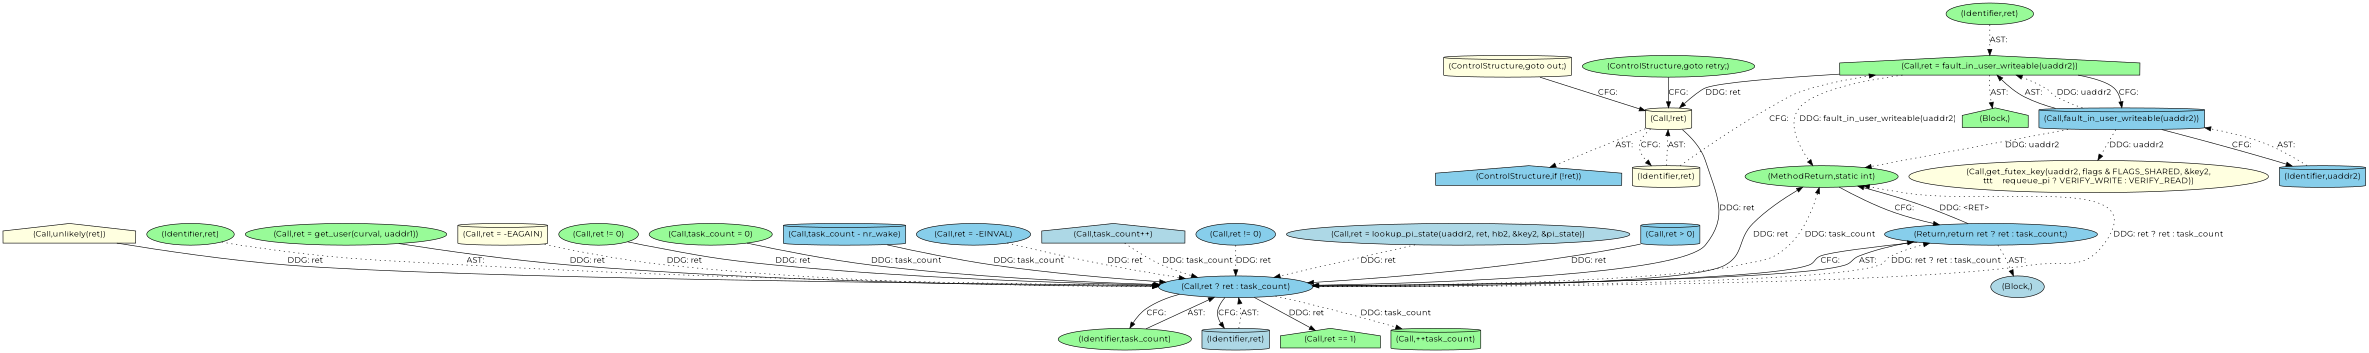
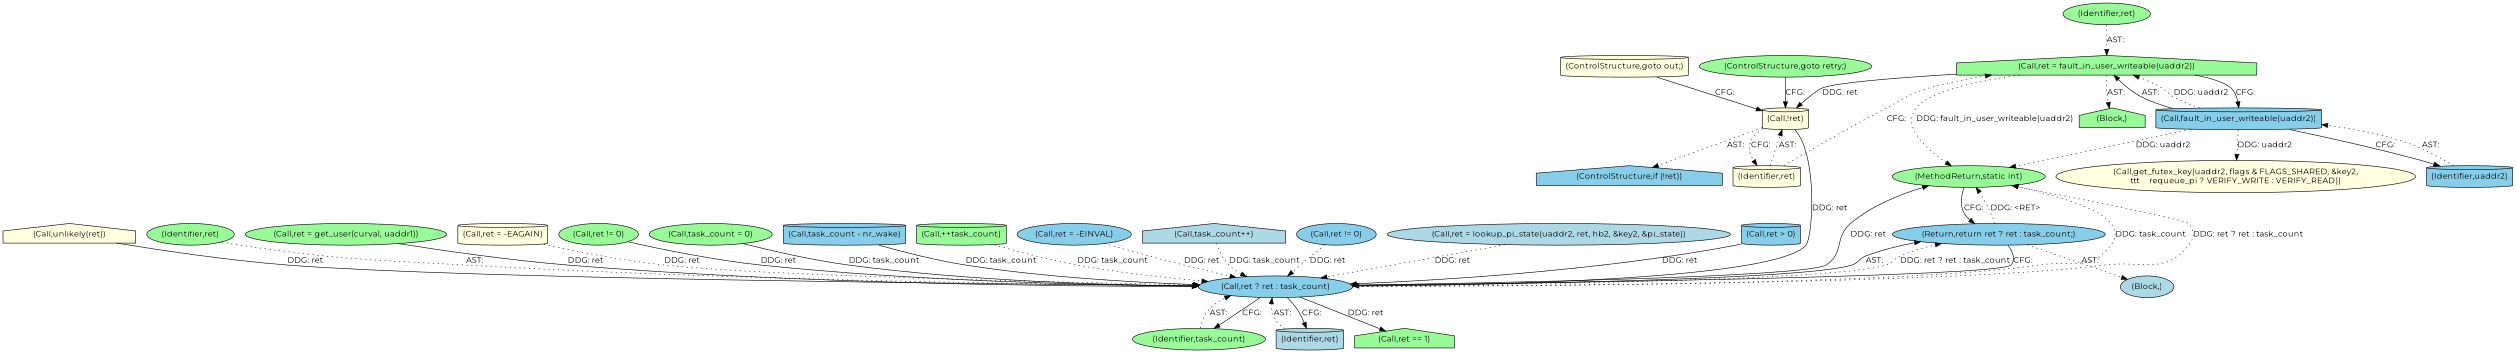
edge "(Return,return ret ? ret : task_count;)" -> "(MethodReturn,static int)": style solid -> dotted
edge "(Call,ret ? ret : task_count)" -> "(Call,++task_count)": reversed
edge "(Identifier,task_count)" -> "(Call,ret ? ret : task_count)": style solid -> dotted
